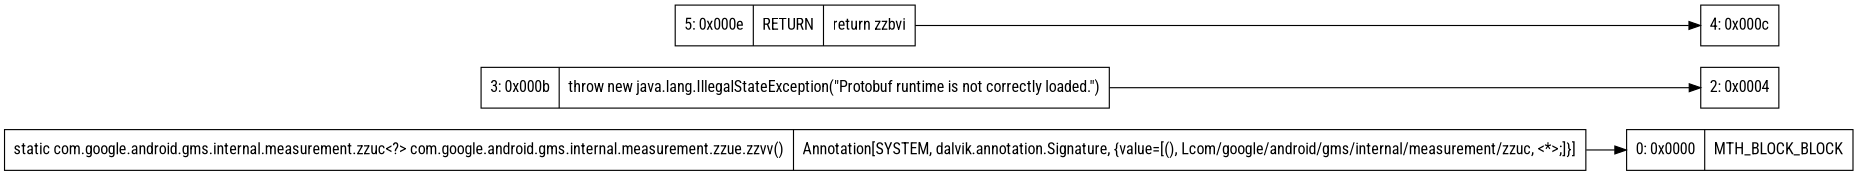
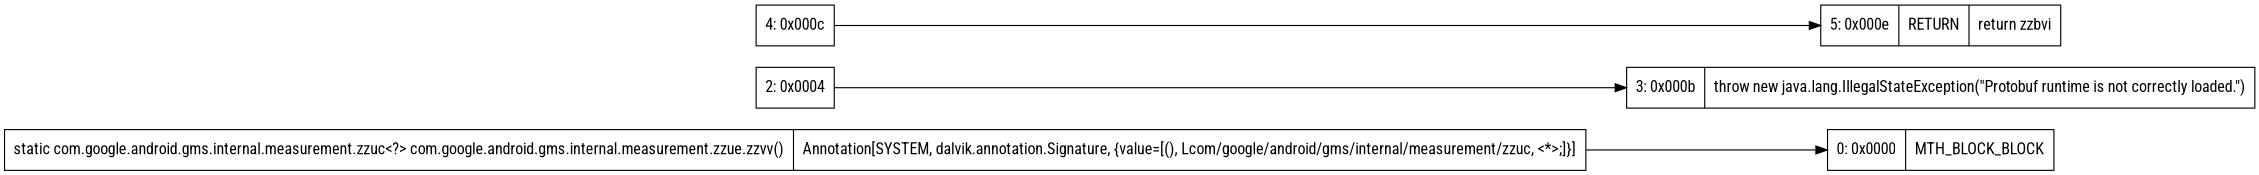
edge "5: 0x000e" -> "4: 0x000c": reversed
edge "3: 0x000b" -> "2: 0x0004": reversed
